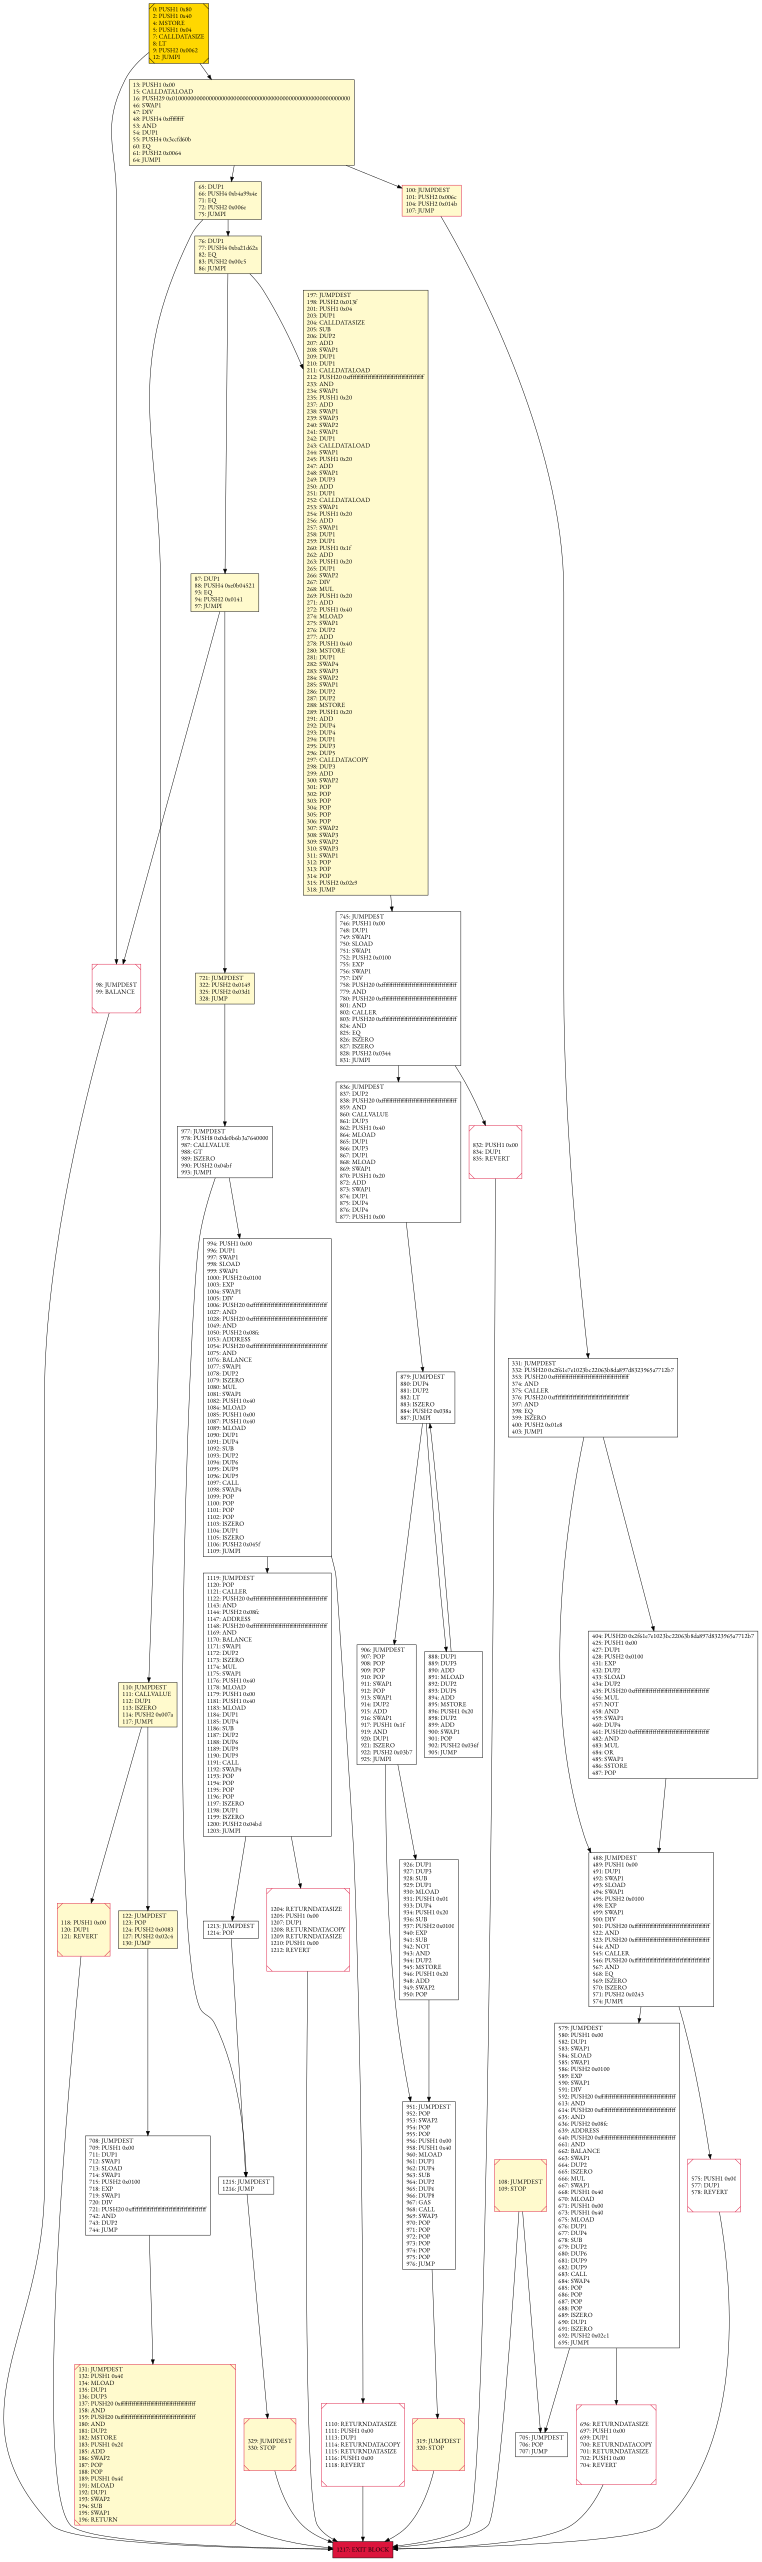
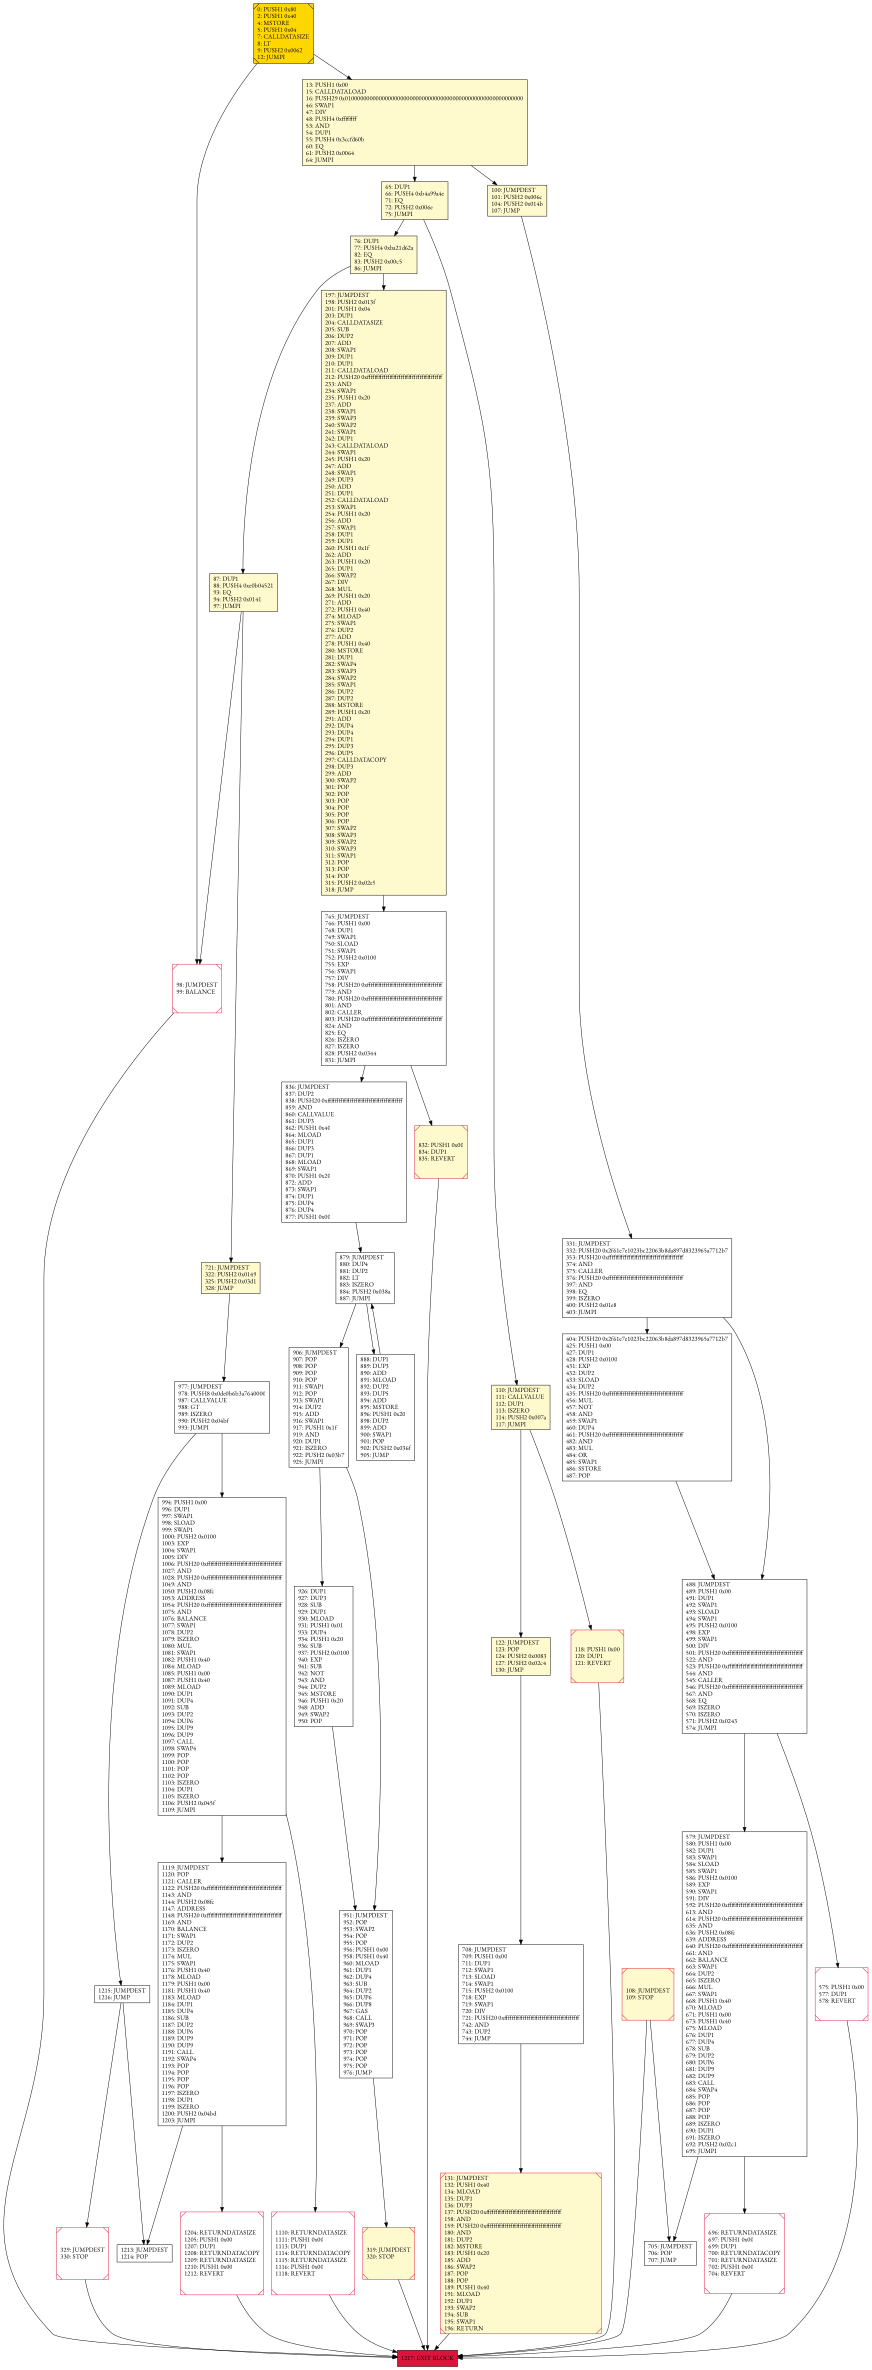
node "100: JUMPDEST 101: PUSH2 0x006c 104: PUSH2 0x014b 107: JUMP": color crimson -> black
node "832: PUSH1 0x00 834: DUP1 835: REVERT": fillcolor white -> lemonchiffon
edge "1213: JUMPDEST 1214: POP" -> "1215: JUMPDEST 1216: JUMP": reversed
node "329: JUMPDEST 330: STOP": fillcolor lemonchiffon -> white
